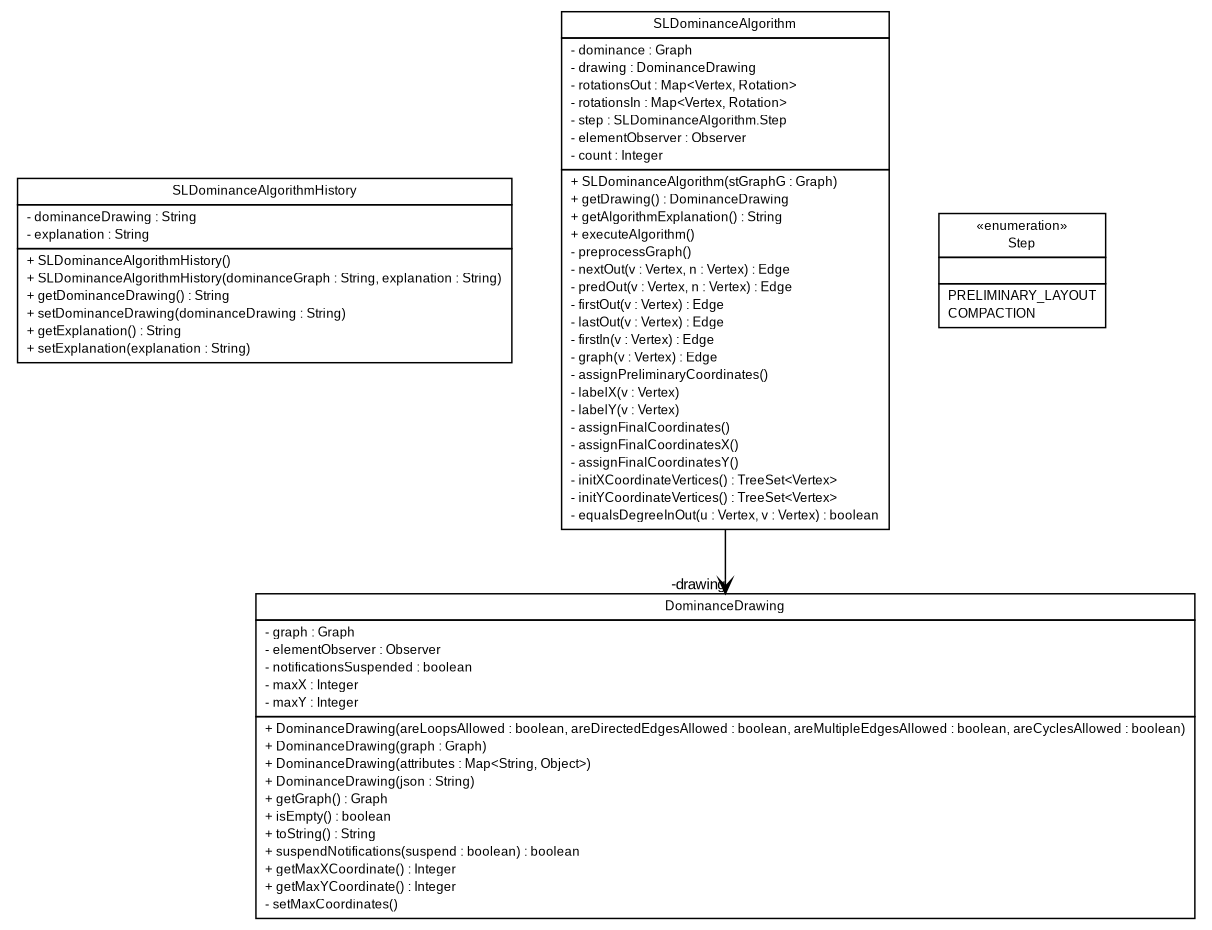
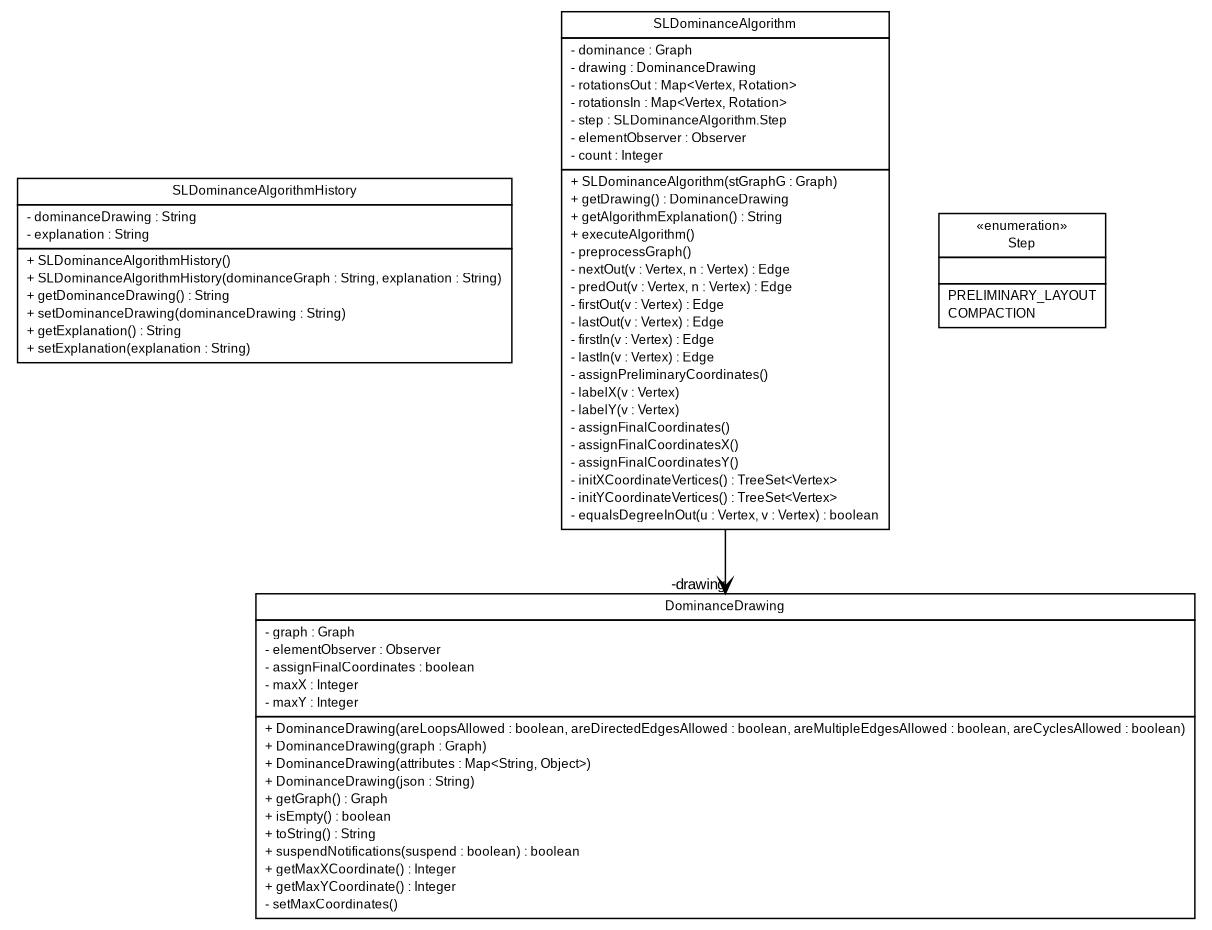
node "SLDominanceAlgorithm": text "- graph(v : Vertex) : Edge" -> "- lastIn(v : Vertex) : Edge"
node "DominanceDrawing": text "- notificationsSuspended : boolean" -> "- assignFinalCoordinates : boolean"
